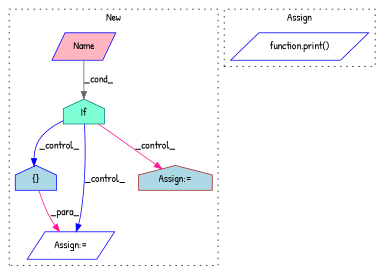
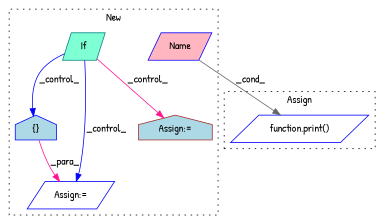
edge "Name" -> "If": now "Name" -> "function.print()"
node "If": shape house -> parallelogram
